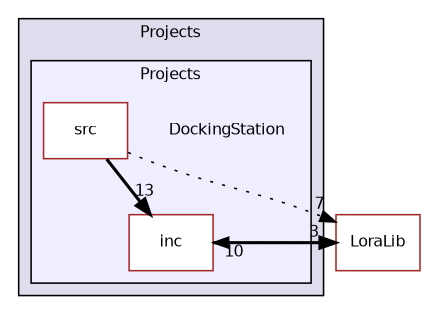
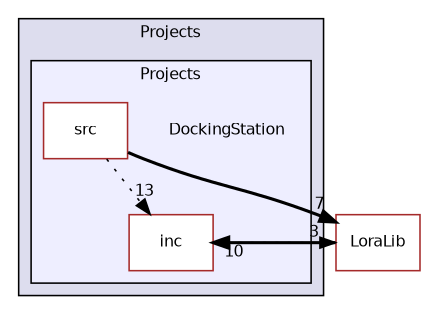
edge "src" -> "inc": style bold -> dotted
edge "src" -> "LoraLib": style dotted -> bold
edge "inc" -> "LoraLib": style bold -> dotted
edge "LoraLib" -> "inc": style dotted -> bold
